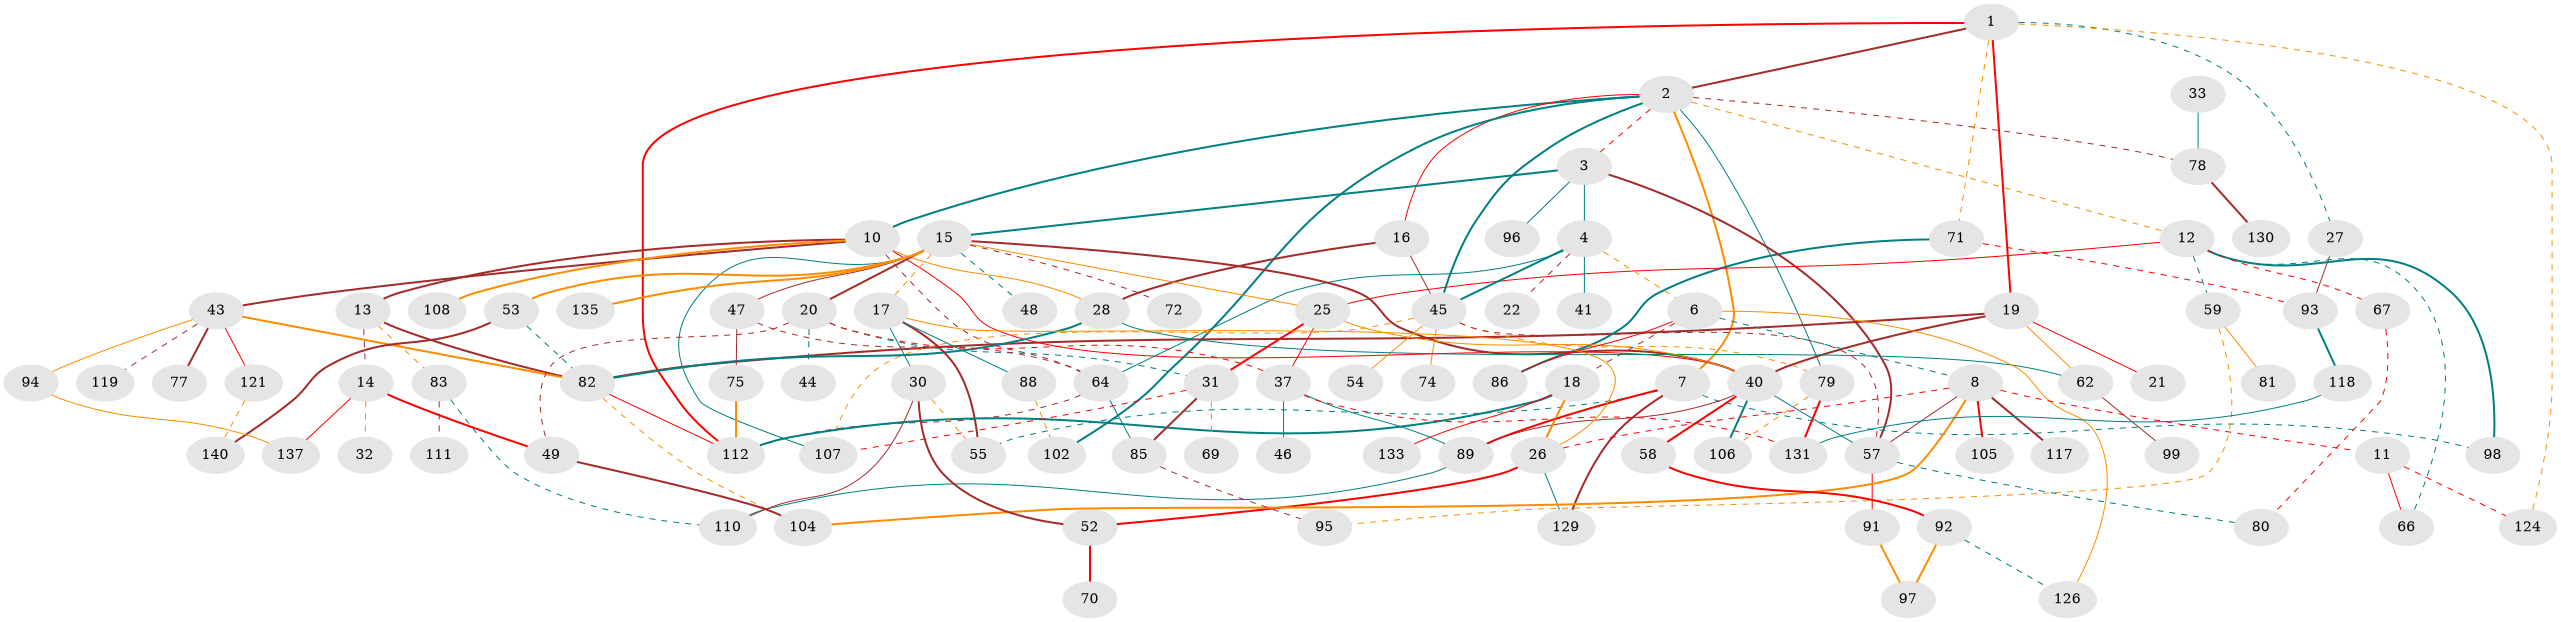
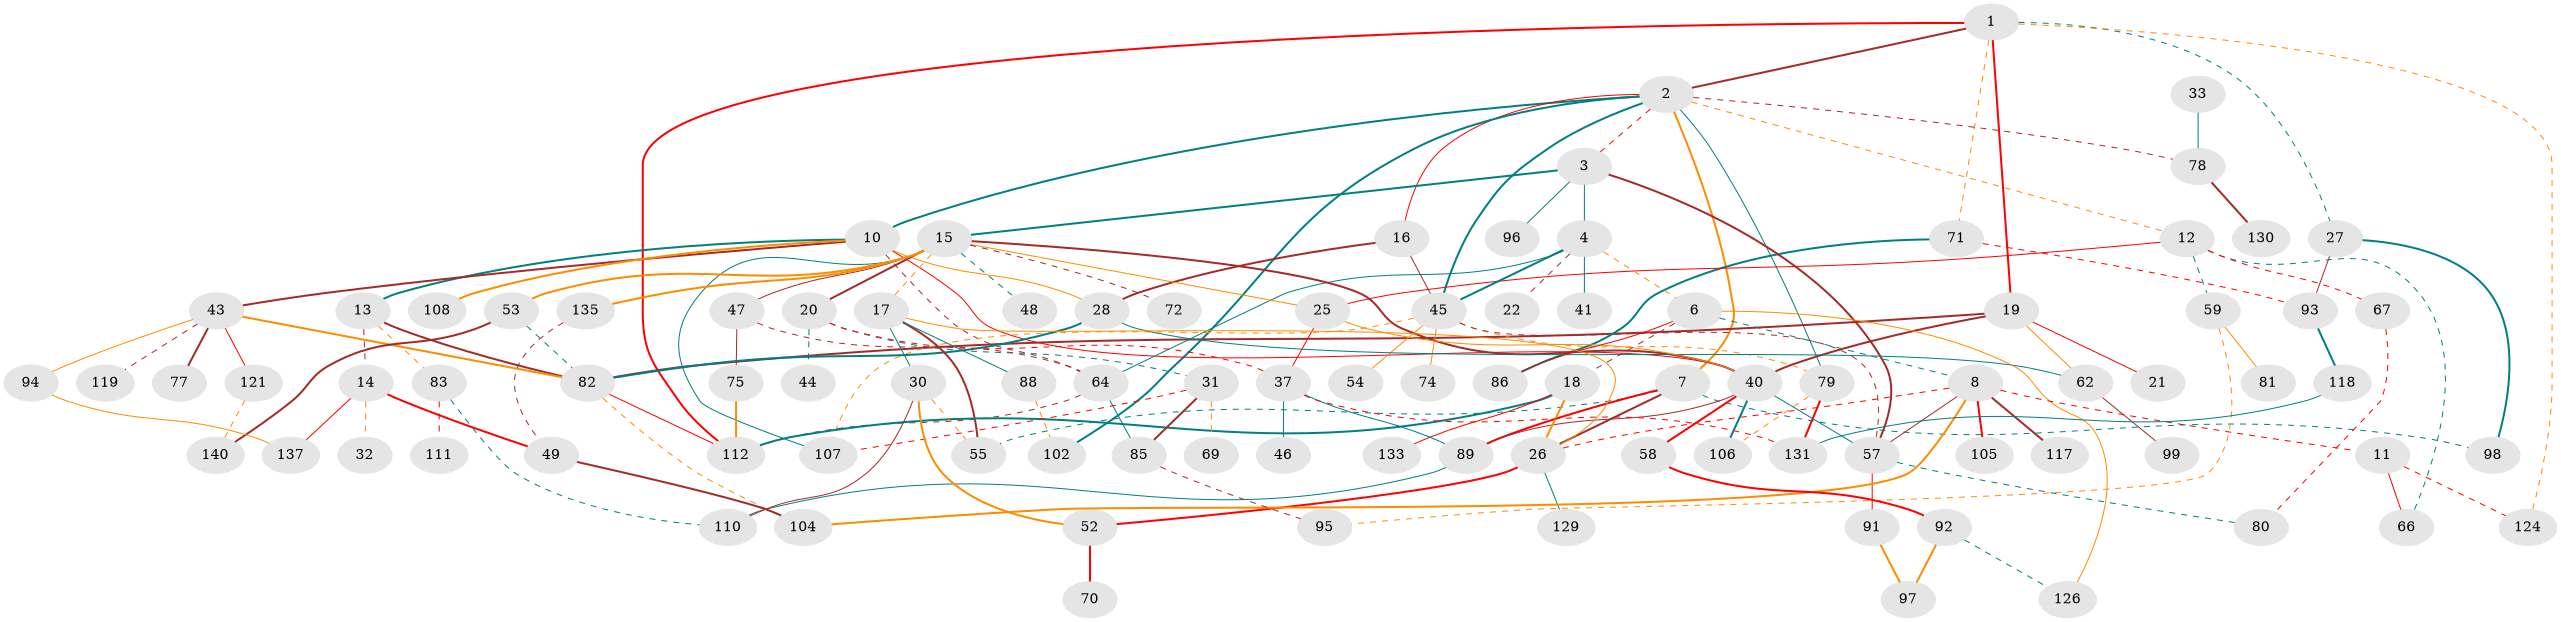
edge "10" -- "13": color brown -> teal
edge "12" -- "98": now "27" -- "98"
edge "20" -- "49": now "135" -- "49"
edge "25" -- "31": removed
edge "7" -- "129": now "7" -- "26"
edge "30" -- "52": color brown -> darkorange
